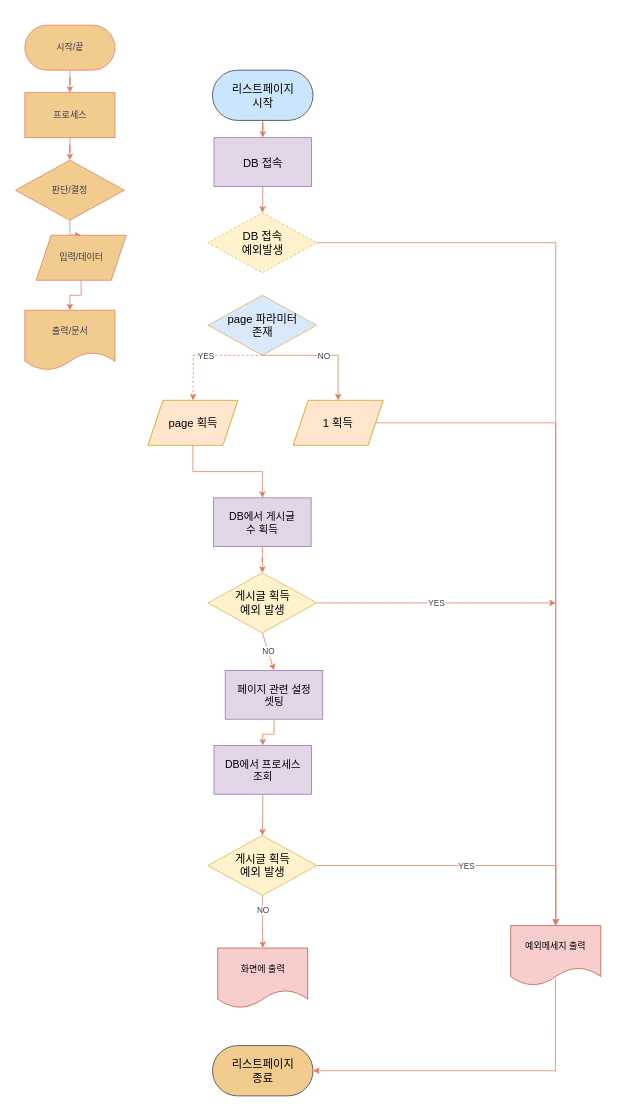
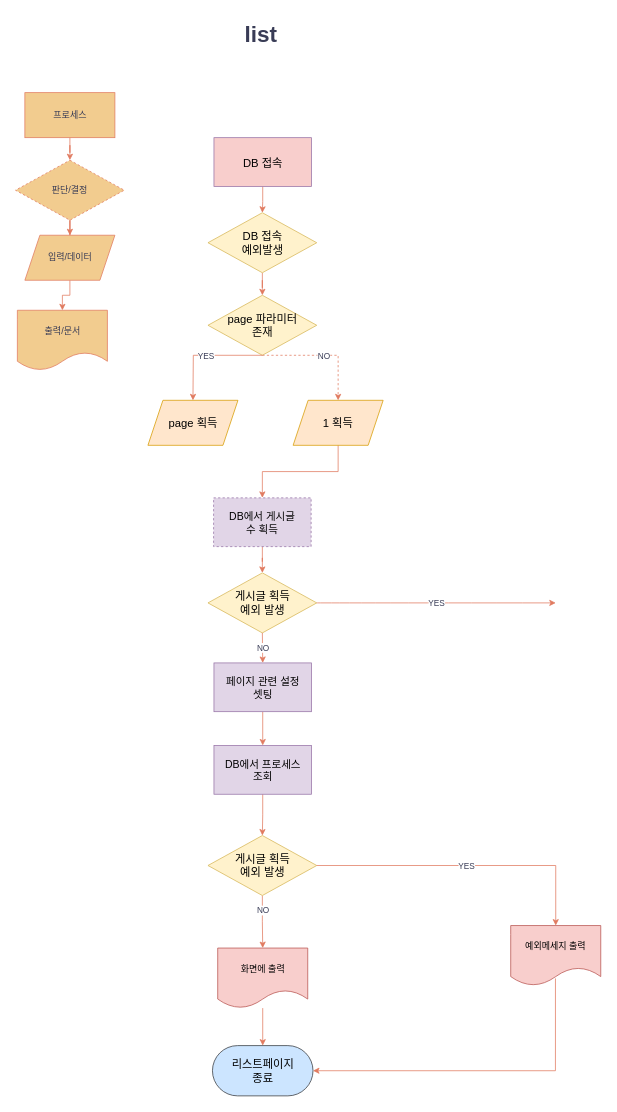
node "list": added
node "시작/끝": removed
edge "시작/끝" -> "프로세스": removed
node "리스트페이지 시작": removed
edge "리스트페이지 시작" -> "DB 접속": removed
node "DB 접속": fillcolor #e1d5e7 -> #f8cecc
node "판단/결정": style solid -> dashed
node "DB 접속 예외발생": style dashed -> solid
edge "DB 접속 예외발생" -> "예외메세지 출력": removed
node "입력/데이터": moved (81, 258) -> (70, 258)
edge "DB 접속 예외발생" -> "page 파라미터 존재": added
node "page 파라미터 존재": fillcolor #dae8fc -> #fff2cc
node "출력/문서": moved (70, 340) -> (62, 340)
edge "page 파라미터 존재" -> "page 획득": style dashed -> solid
edge "page 파라미터 존재" -> "1 획득": style solid -> dashed
edge "1 획득" -> "예외메세지 출력": now "1 획득" -> "DB에서 게시글 수 획득"
edge "page 획득" -> "DB에서 게시글 수 획득": removed
node "DB에서 게시글 수 획득": style solid -> dashed
node "페이지 관련 설정 셋팅": moved (274, 695) -> (263, 687)
edge "화면에 출력" -> "리스트페이지 종료": added
node "리스트페이지 종료": fillcolor #f2cc8f -> #cce5ff
